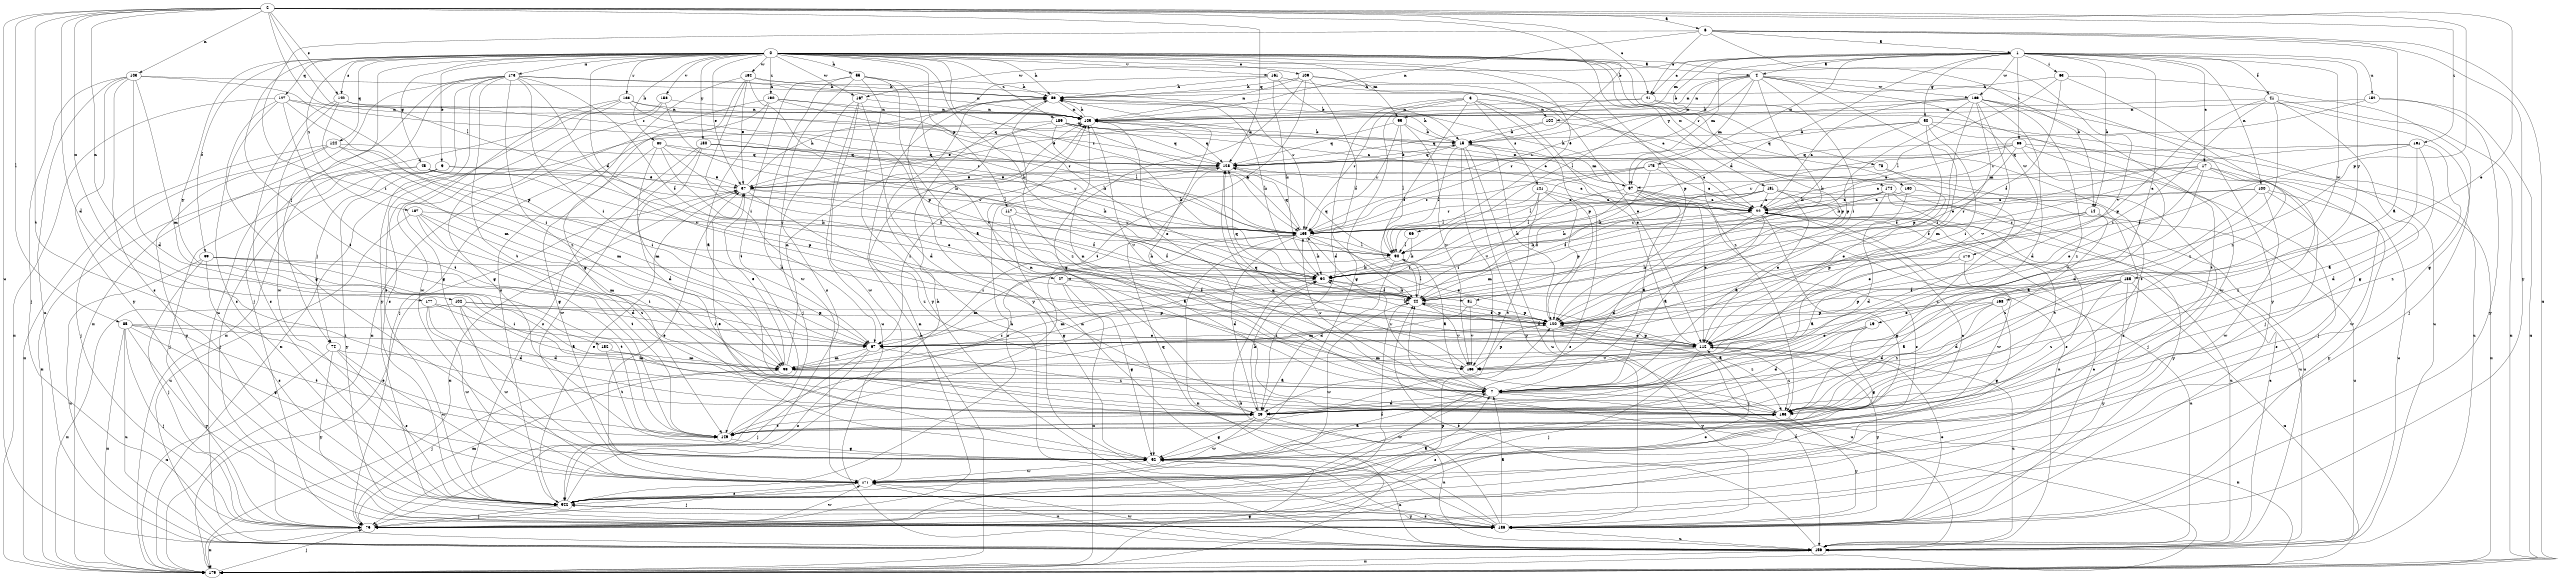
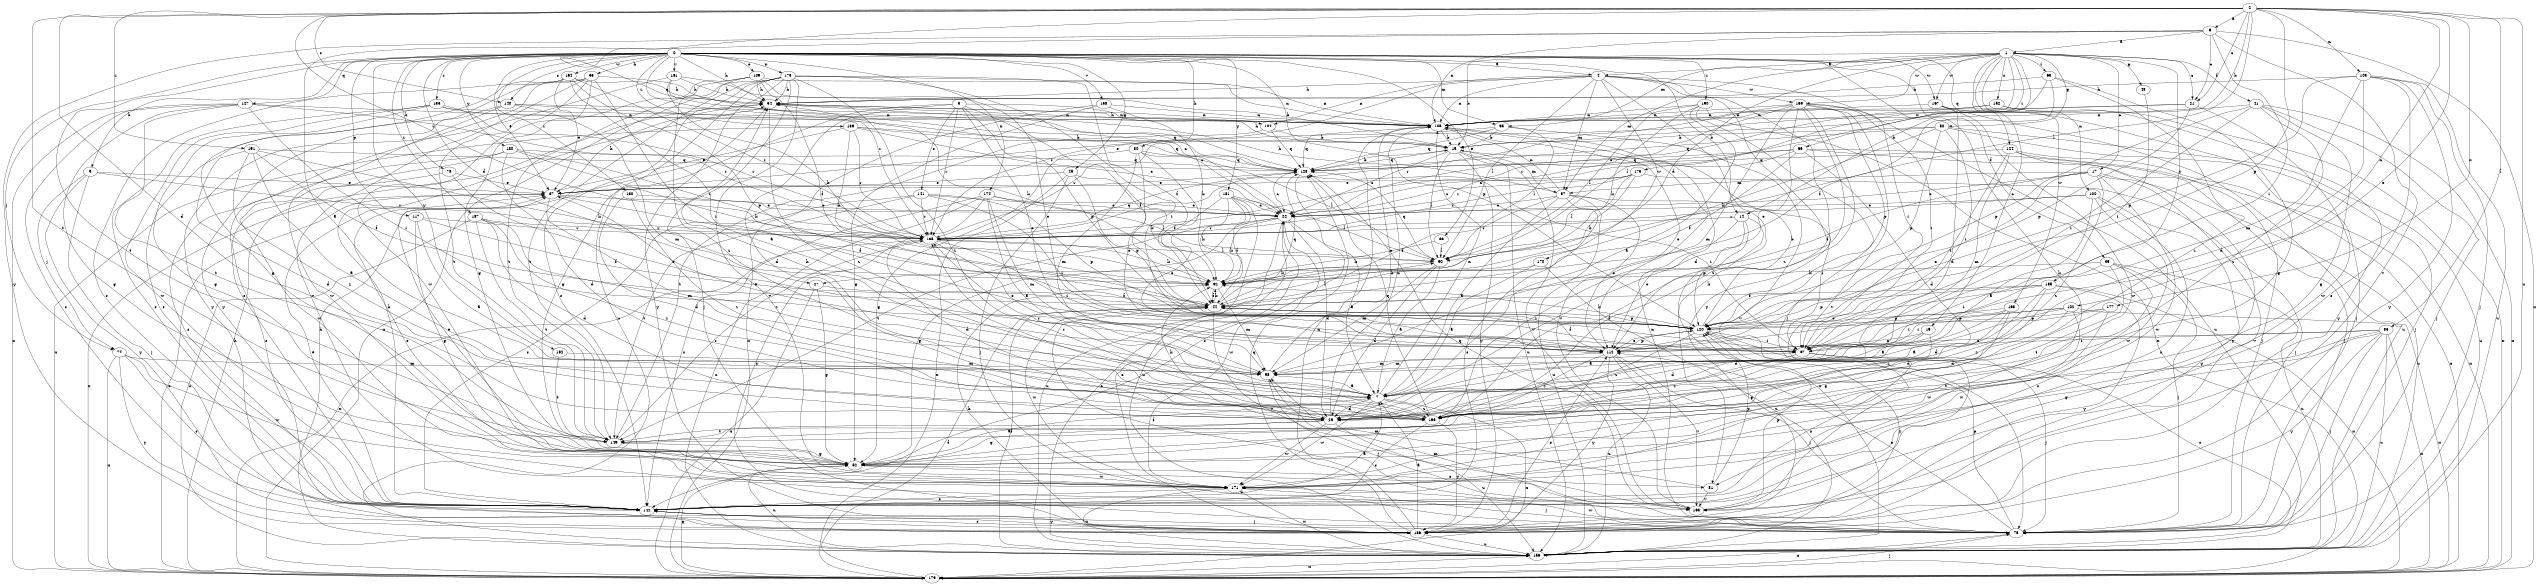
node "48": added
node "59": label "59" -> "54"
edge "52" -> "22": now "52" -> "81"
node "942": label "942" -> "142"
